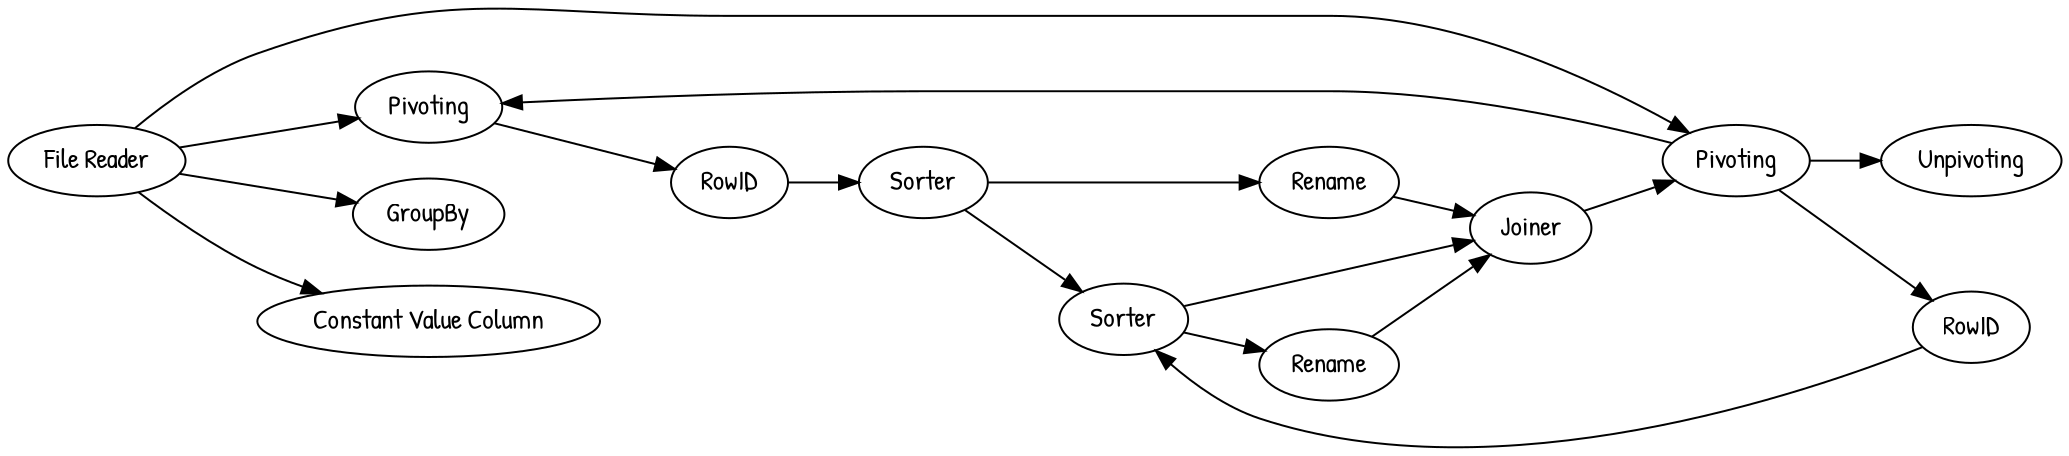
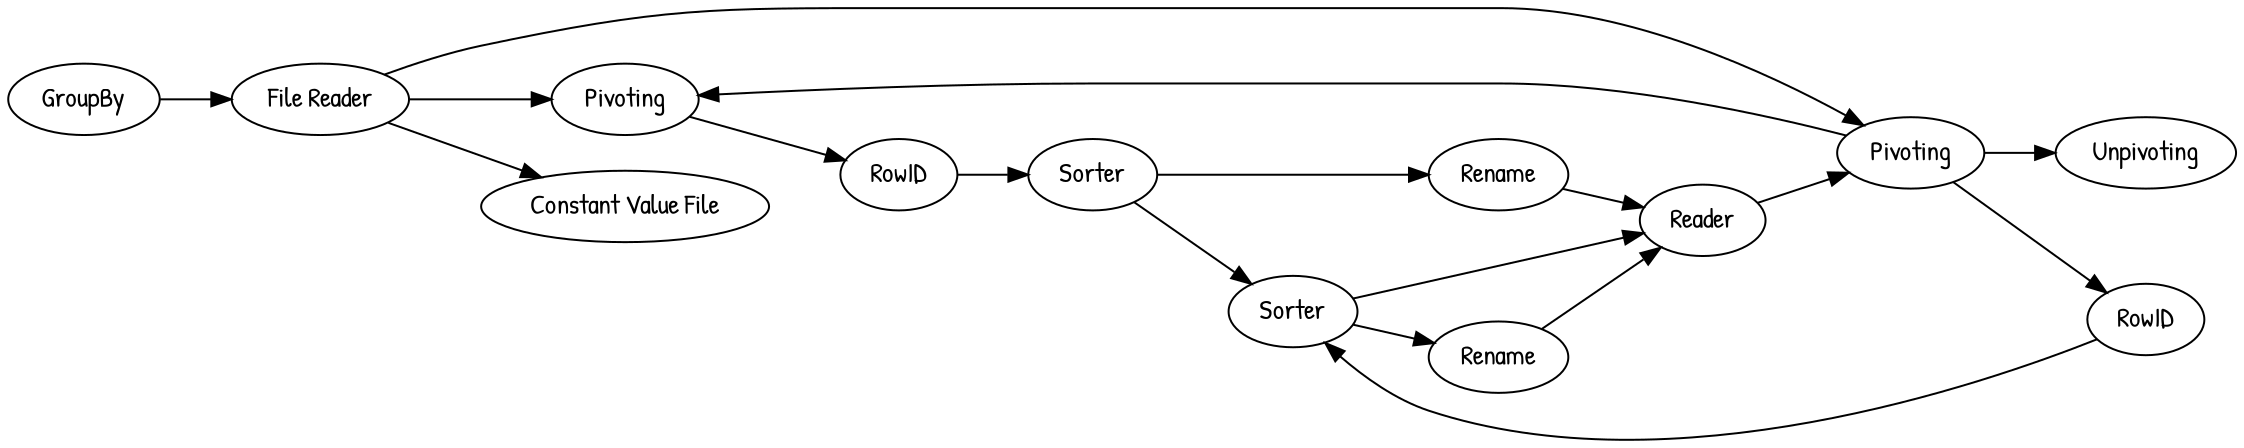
edge "File Reader" -> "GroupBy": reversed
node "Joiner": label "Joiner" -> "Reader"
node "Constant Value Column": label "Constant Value Column" -> "Constant Value File"
